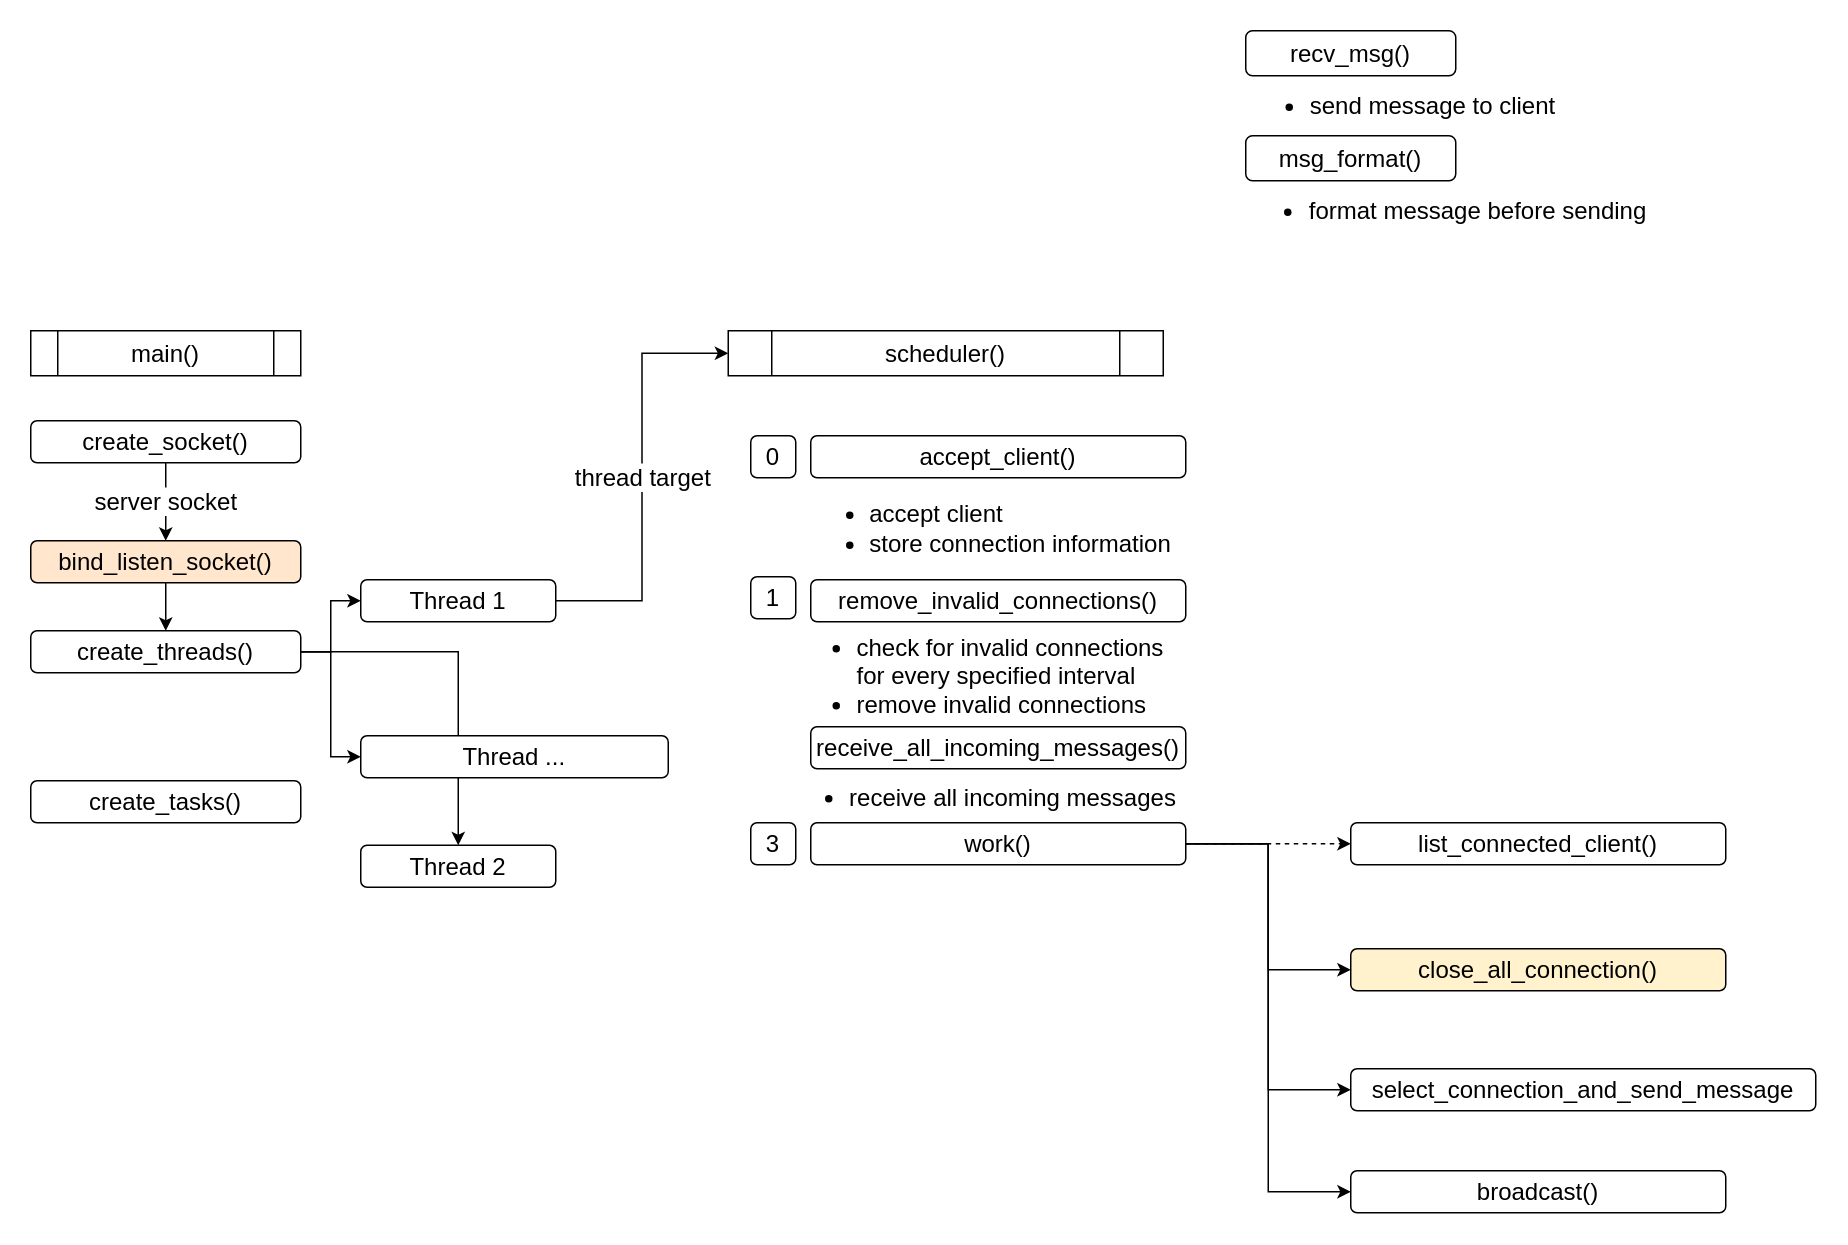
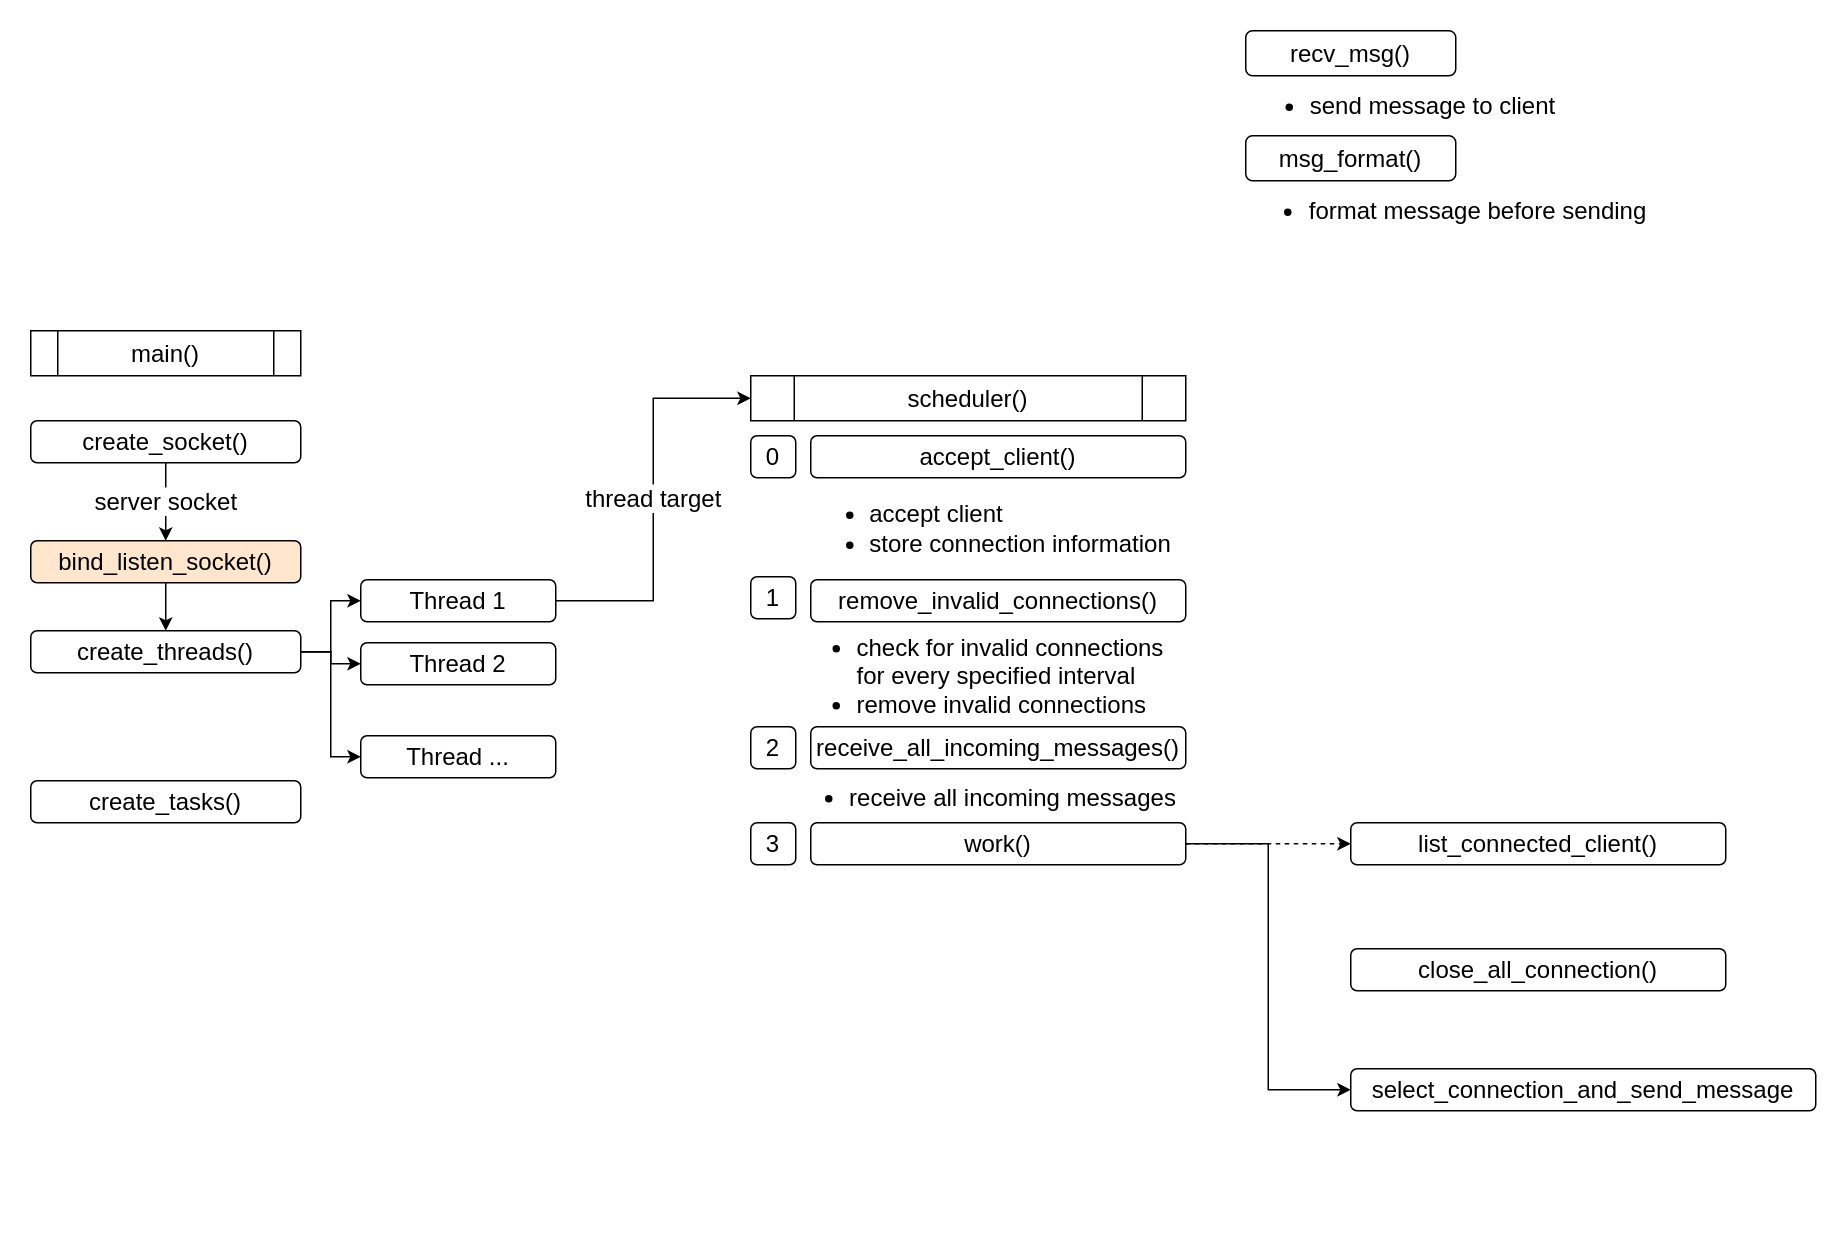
node "scheduler()": moved (946, 353) -> (968, 398)
node "2": added
node "Thread ...": size 308x42 -> 195x42
node "Thread 2": moved (458, 866) -> (458, 664)
edge "work()" -> "close_all_connection()": removed
node "close_all_connection()": fillcolor #fff2cc -> #ffffff
edge "work()" -> "broadcast()": removed
node "broadcast()": removed
